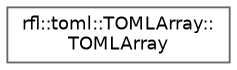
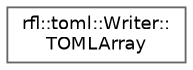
node "rfl::toml::TOMLArray:: TOMLArray": label "rfl::toml::TOMLArray:: TOMLArray" -> "rfl::toml::Writer:: TOMLArray"
